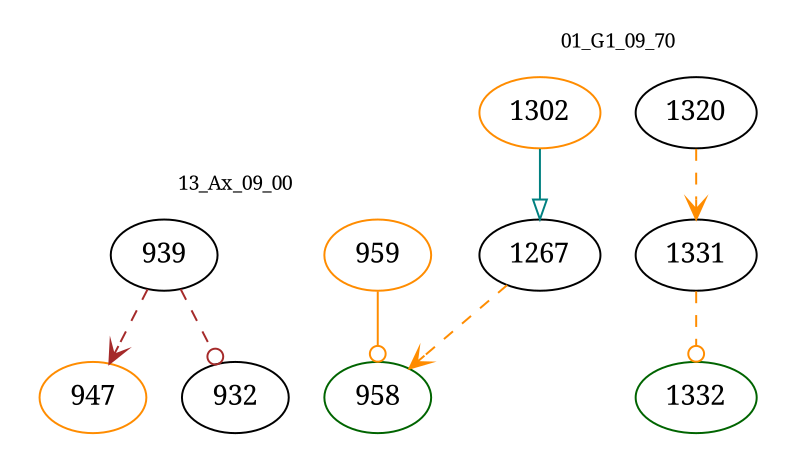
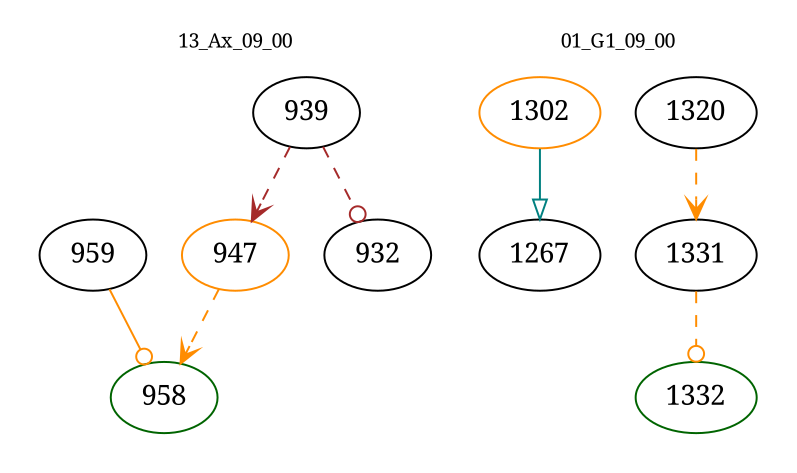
cluster "01_G1_09_70": label "01_G1_09_70" -> "01_G1_09_00"
node "959": color darkorange -> black
edge "1267" -> "958": now "947" -> "958"
